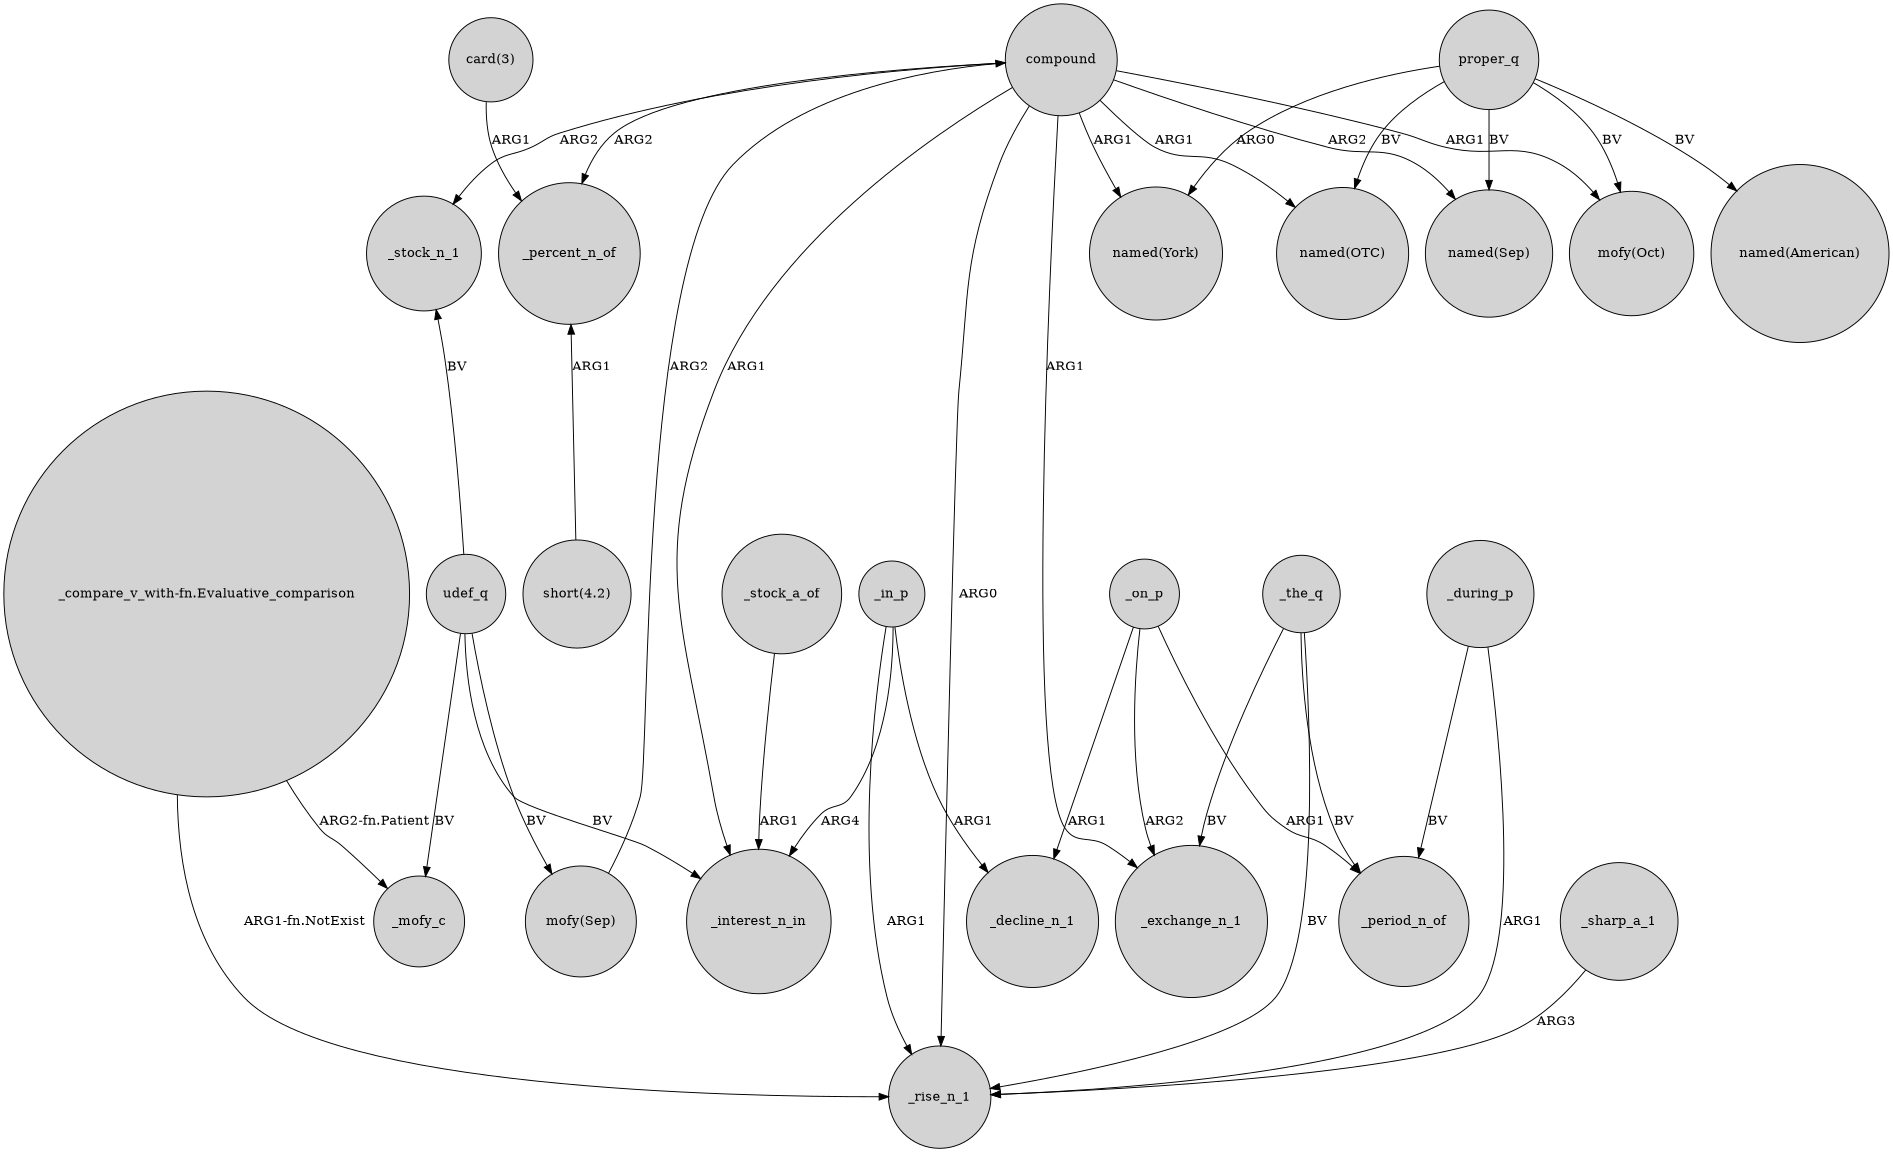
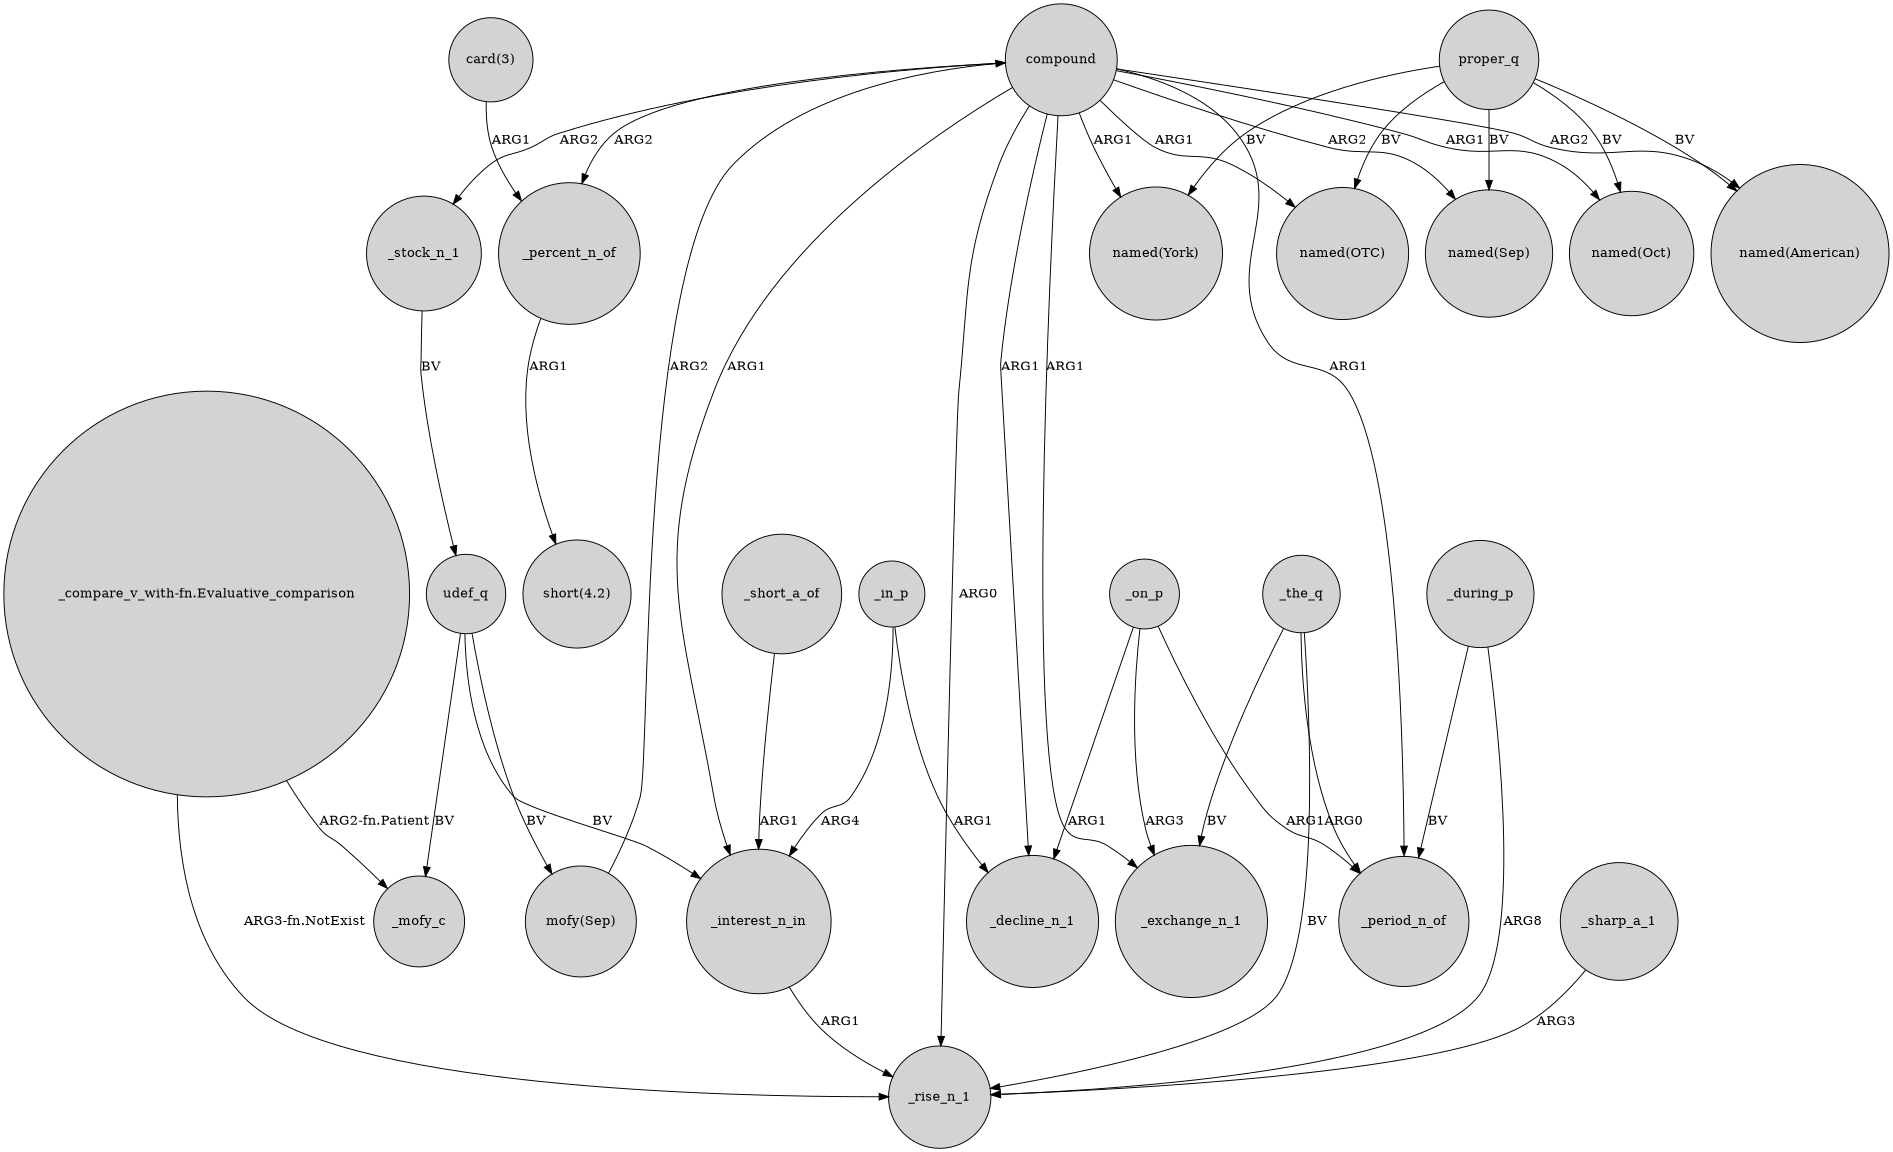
edge "compound" -> "named(American)": added, label "ARG2"
edge "proper_q" -> "named(York)": label "ARG0" -> "BV"
node "mofy(Oct)": label "mofy(Oct)" -> "named(Oct)"
edge "compound" -> "_period_n_of": added, label "ARG1"
edge "udef_q" -> "_stock_n_1": reversed
edge "short(4.2)" -> "_percent_n_of": reversed
edge "compound" -> "_decline_n_1": added, label "ARG1"
node "_stock_a_of": label "_stock_a_of" -> "_short_a_of"
edge "_on_p" -> "_exchange_n_1": label "ARG2" -> "ARG3"
edge "_the_q" -> "_period_n_of": label "BV" -> "ARG0"
edge "_in_p" -> "_rise_n_1": now "_interest_n_in" -> "_rise_n_1"
edge "_compare_v_with-fn.Evaluative_comparison" -> "_rise_n_1": label "ARG1-fn.NotExist" -> "ARG3-fn.NotExist"
edge "_during_p" -> "_rise_n_1": label "ARG1" -> "ARG8"
